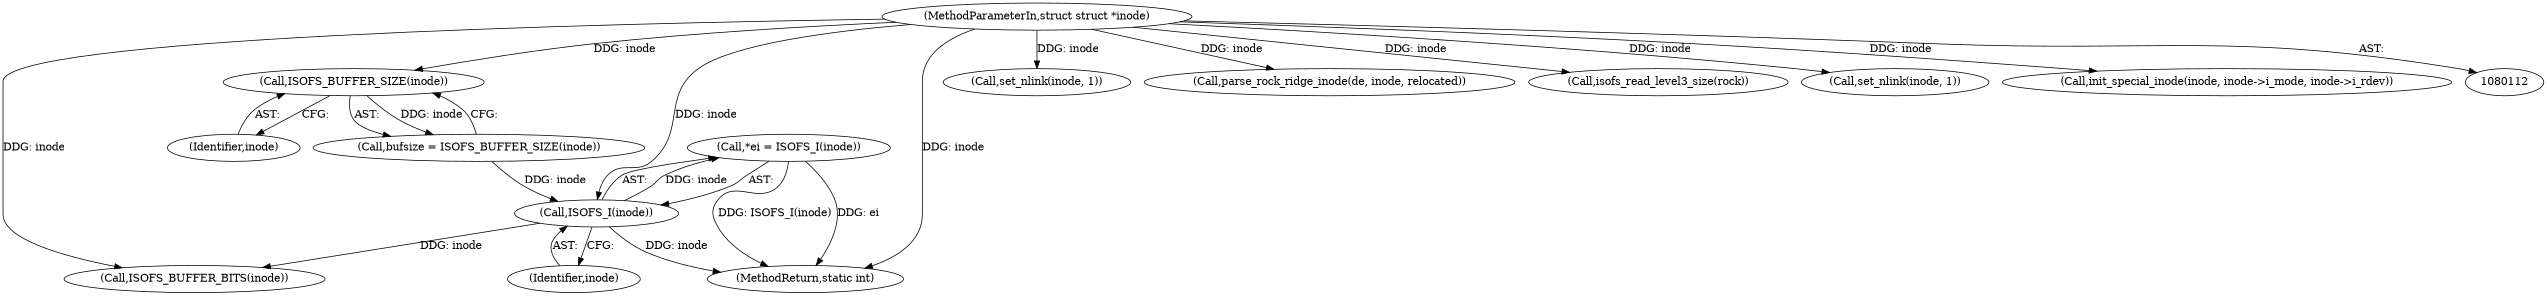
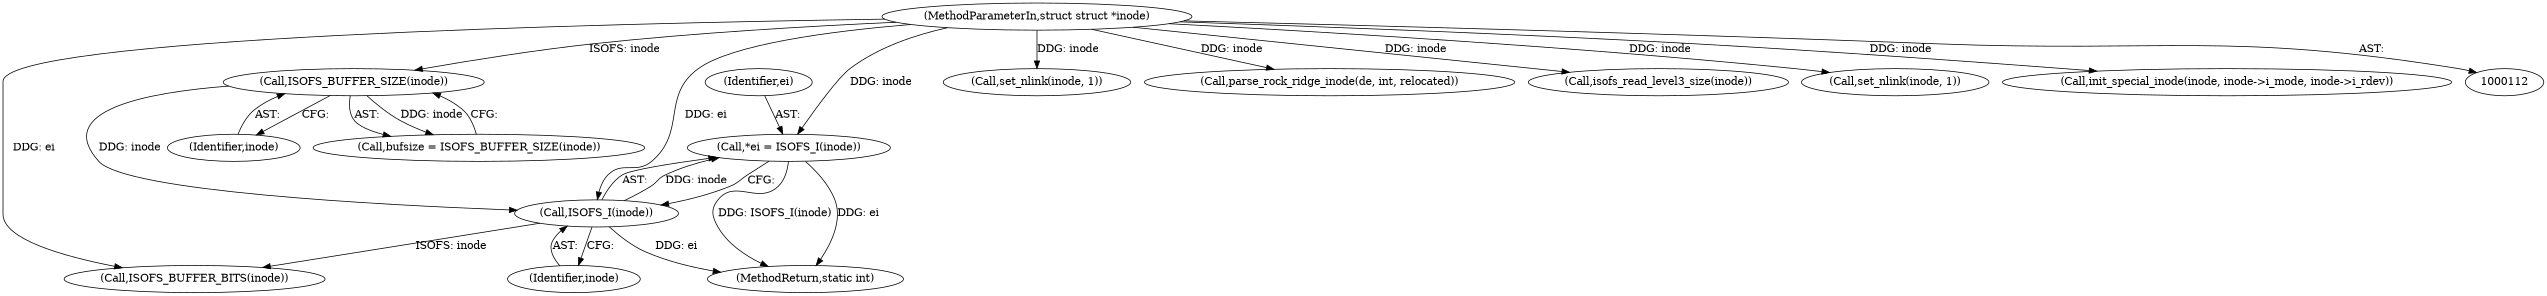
edge "(MethodParameterIn,struct struct *inode)" -> "(Call,ISOFS_BUFFER_SIZE(inode))": label "DDG: inode" -> "ISOFS: inode"
node "(Identifier,ei)": added
node "(Call,parse_rock_ridge_inode(de, inode, relocated))": label "(Call,parse_rock_ridge_inode(de, inode, relocated))" -> "(Call,parse_rock_ridge_inode(de, int, relocated))"
node "(Call,isofs_read_level3_size(rock))": label "(Call,isofs_read_level3_size(rock))" -> "(Call,isofs_read_level3_size(inode))"
node "1080112": label "1080112" -> "1000112"
edge "(MethodParameterIn,struct struct *inode)" -> "(Call,ISOFS_I(inode))": label "DDG: inode" -> "DDG: ei"
edge "(MethodParameterIn,struct struct *inode)" -> "(MethodReturn,static int)": now "(MethodParameterIn,struct struct *inode)" -> "(Call,*ei = ISOFS_I(inode))"
edge "(MethodParameterIn,struct struct *inode)" -> "(Call,ISOFS_BUFFER_BITS(inode))": label "DDG: inode" -> "DDG: ei"
edge "(Call,*ei = ISOFS_I(inode))" -> "(Call,ISOFS_I(inode))": label "AST: " -> "CFG: "
edge "(Call,bufsize = ISOFS_BUFFER_SIZE(inode))" -> "(Call,ISOFS_I(inode))": now "(Call,ISOFS_BUFFER_SIZE(inode))" -> "(Call,ISOFS_I(inode))"
edge "(Call,ISOFS_I(inode))" -> "(Call,ISOFS_BUFFER_BITS(inode))": label "DDG: inode" -> "ISOFS: inode"
edge "(Call,ISOFS_I(inode))" -> "(MethodReturn,static int)": label "DDG: inode" -> "DDG: ei"
